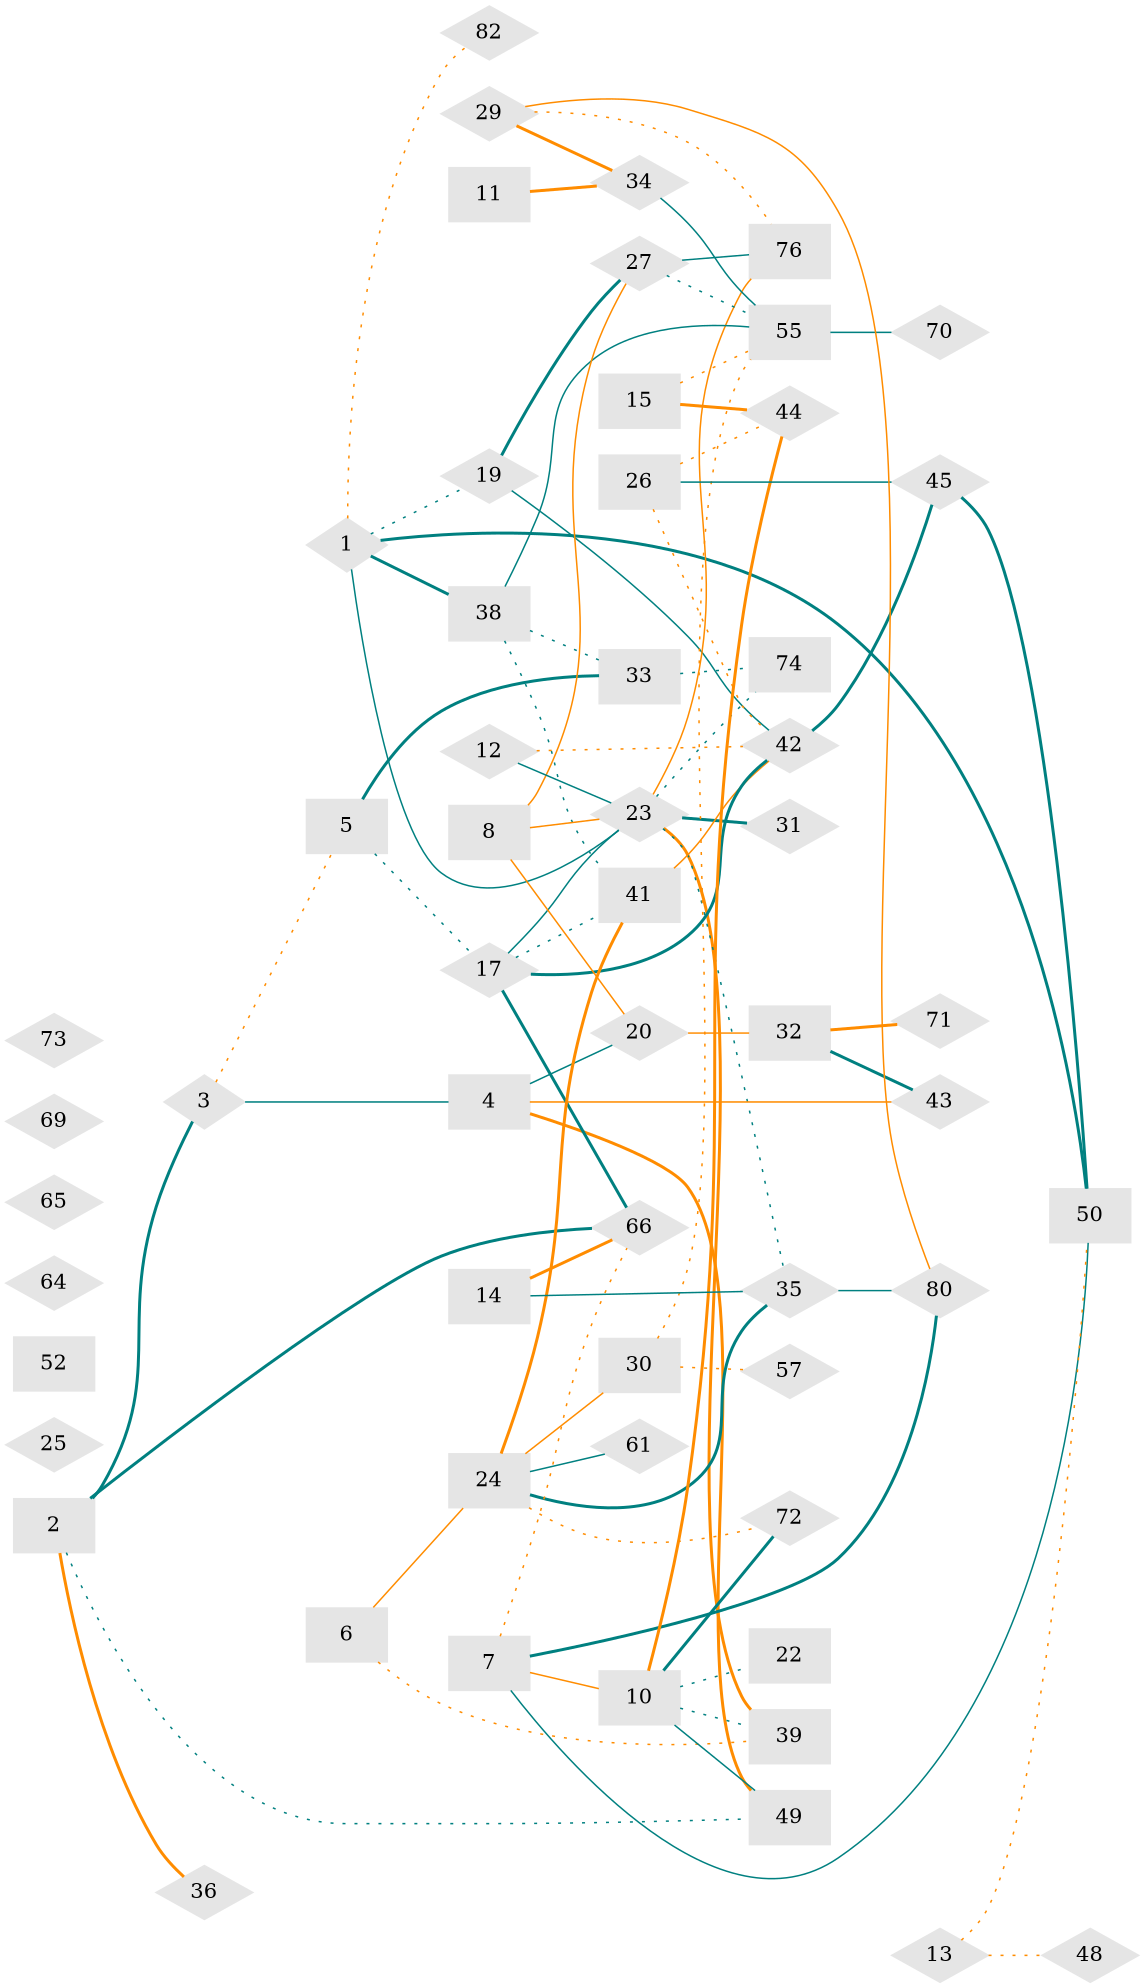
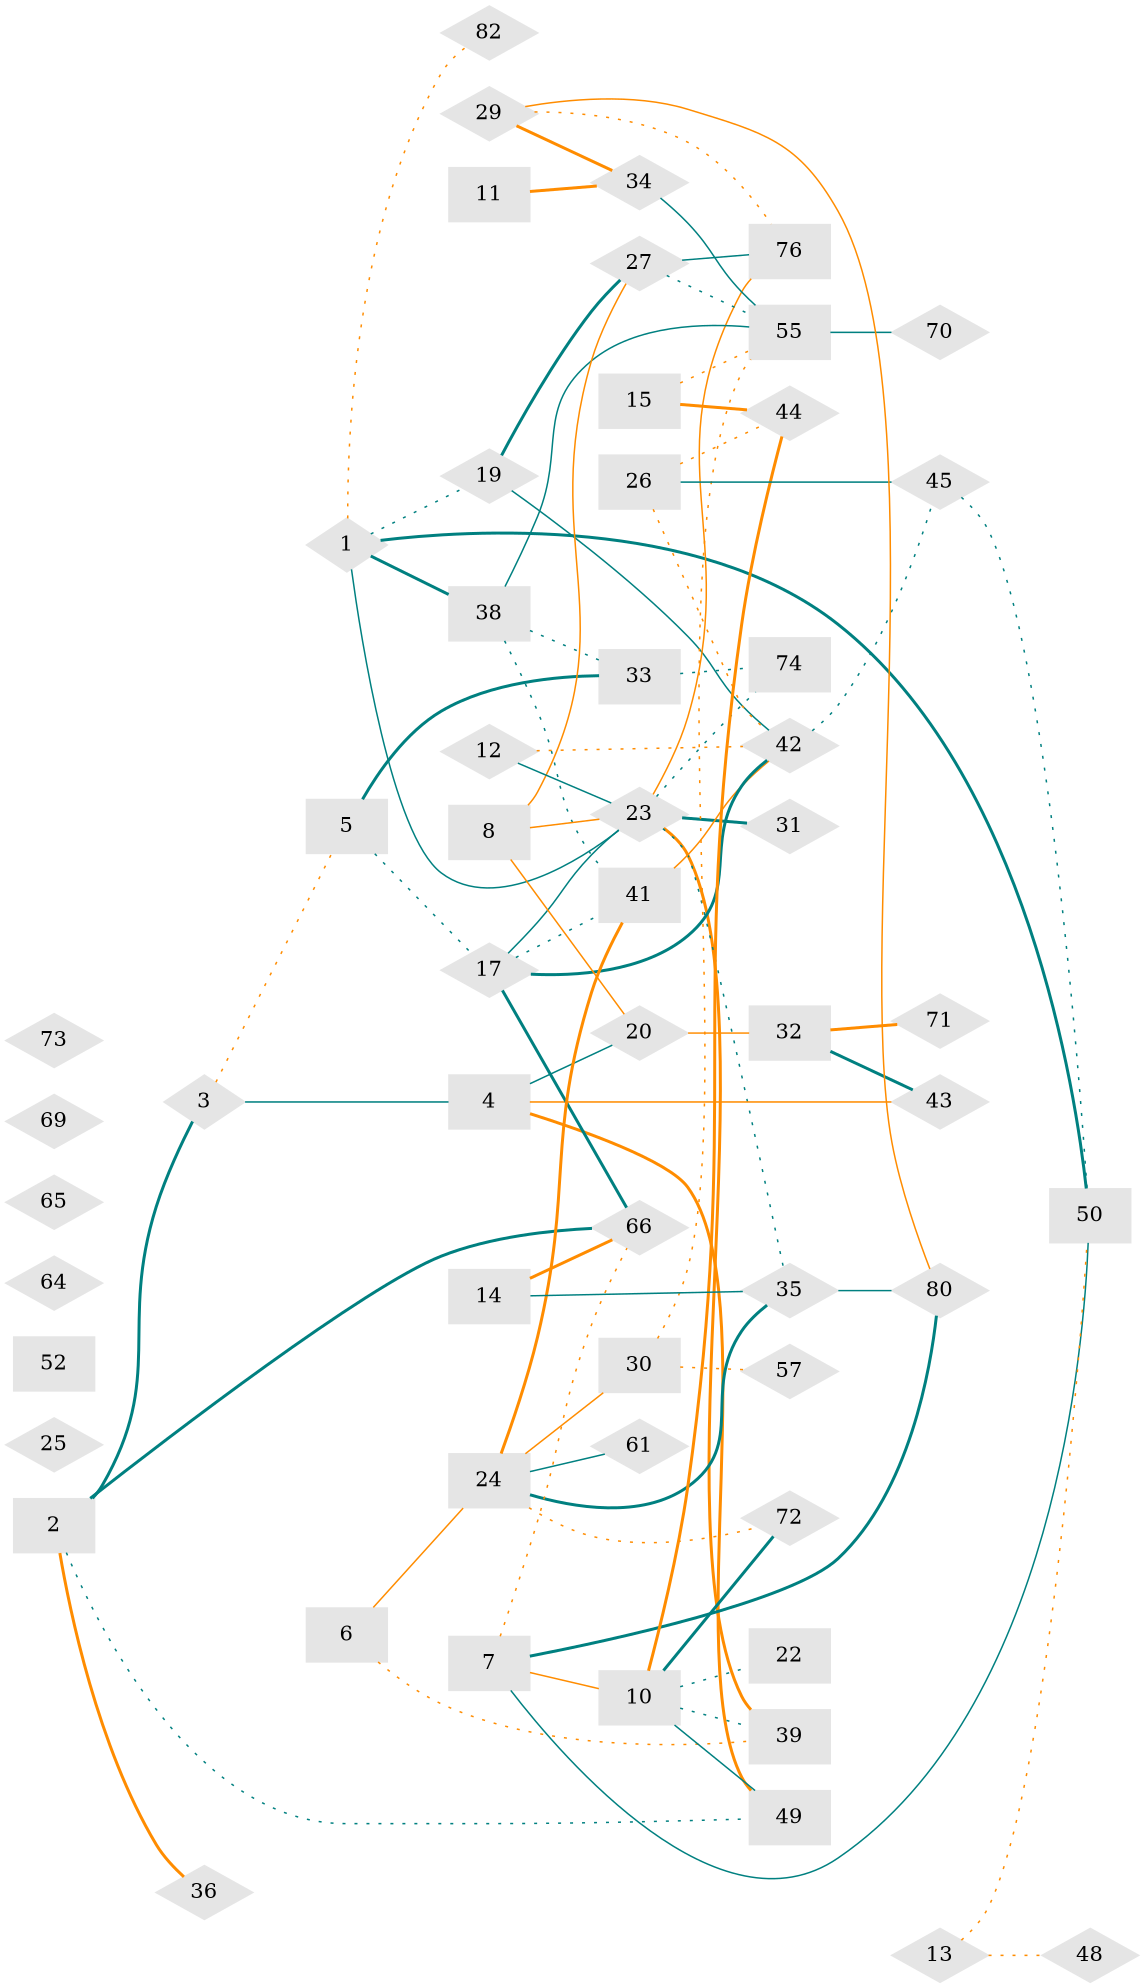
edge "45" -- "42": style bold -> dotted
edge "45" -- "50": style bold -> dotted
